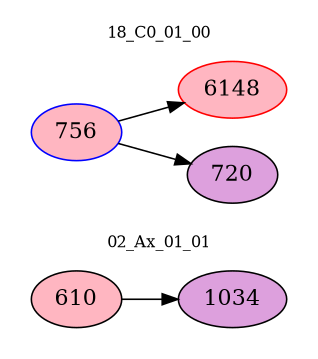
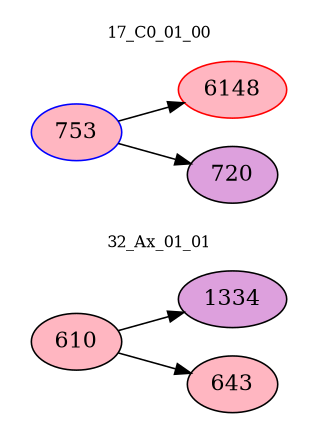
cluster "18_C0_01_00": label "18_C0_01_00" -> "17_C0_01_00"
node "756": label "756" -> "753"
cluster "02_Ax_01_01": label "02_Ax_01_01" -> "32_Ax_01_01"
node "1034": label "1034" -> "1334"
node "643": added
